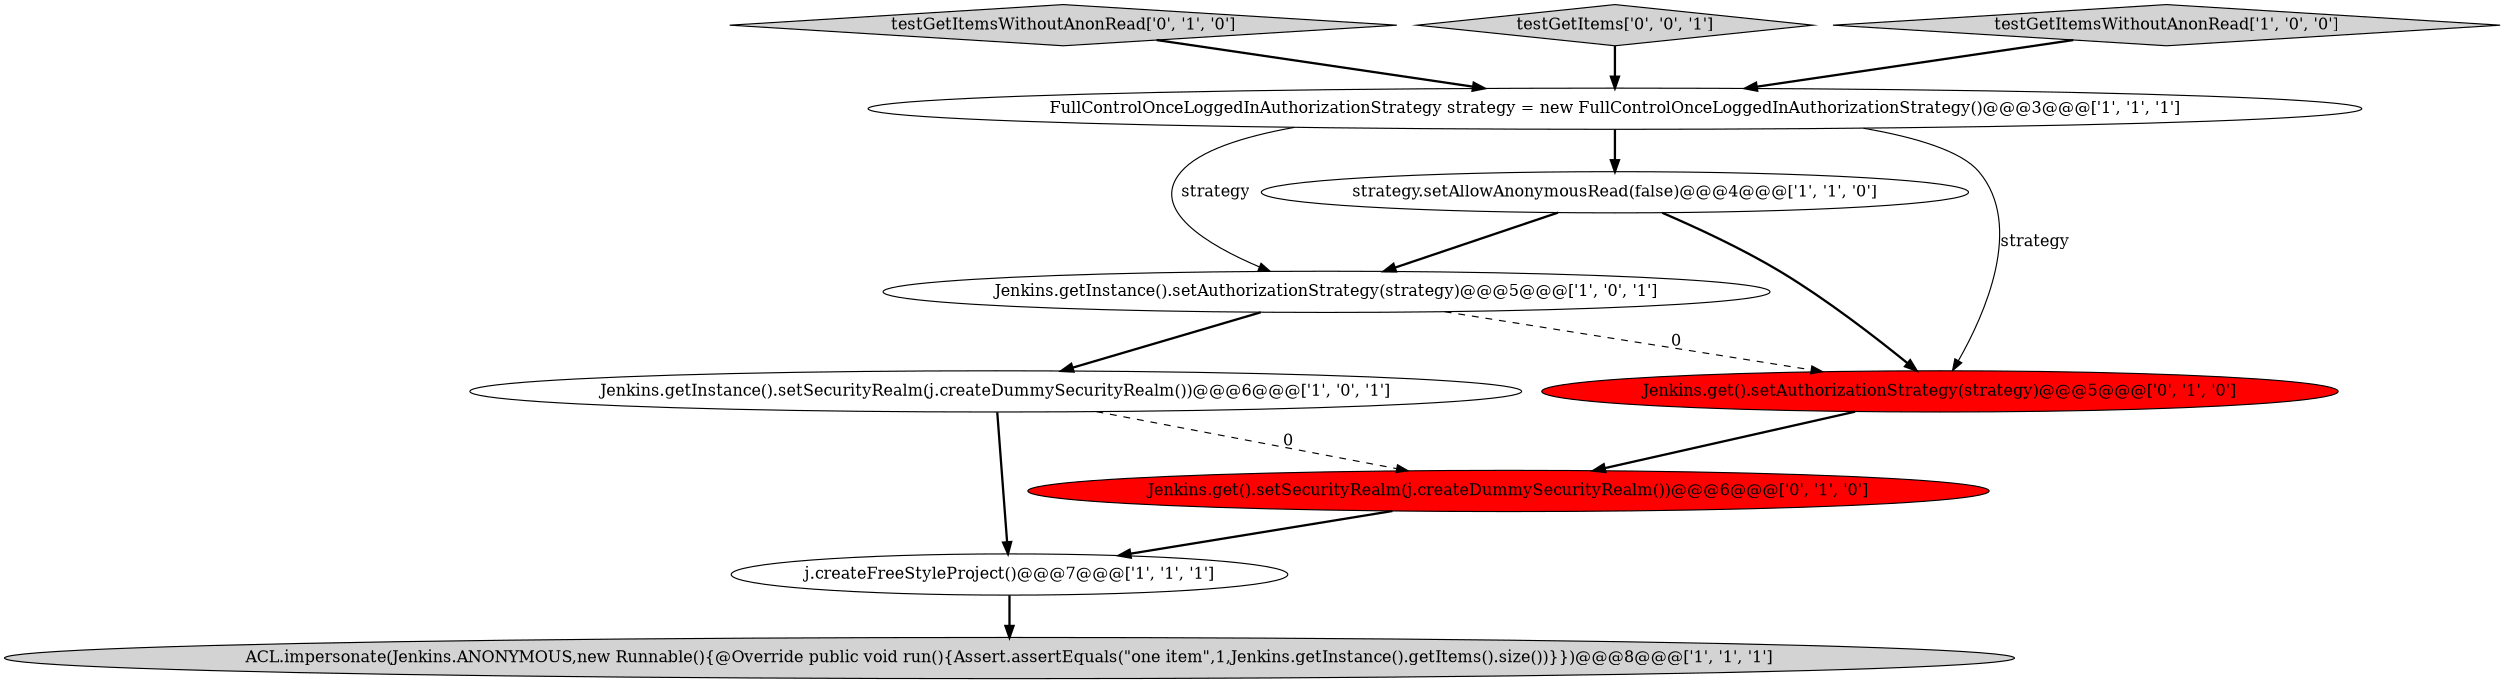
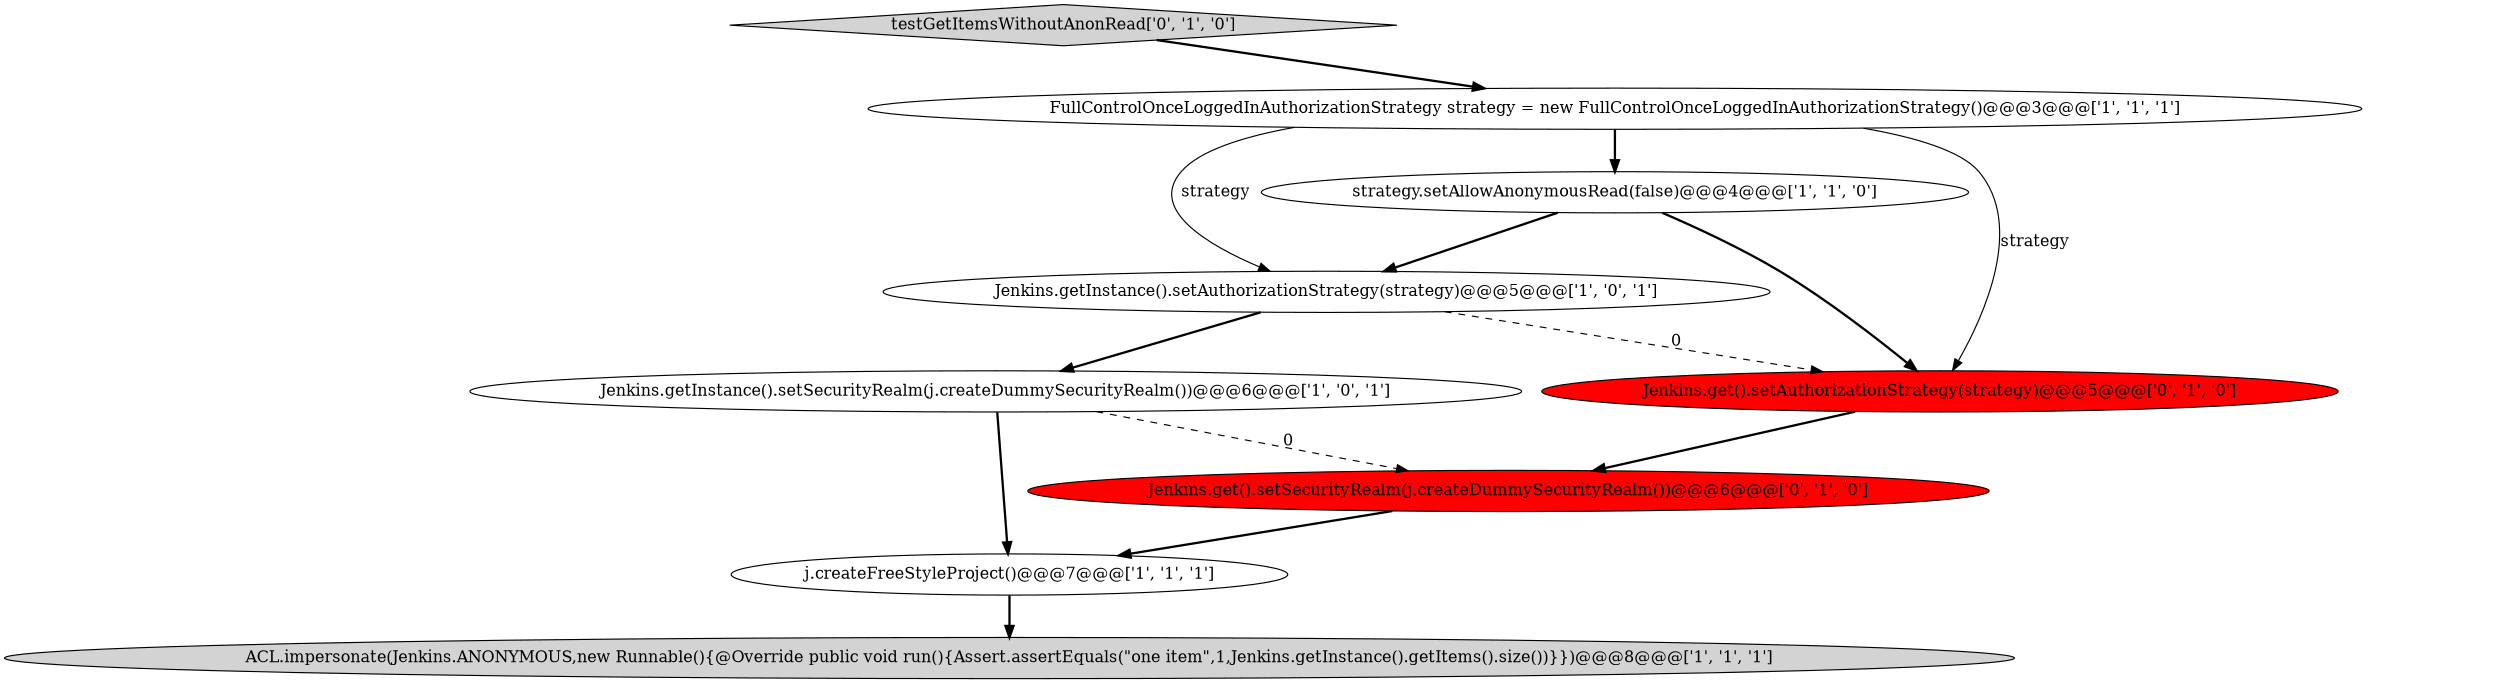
node "testGetItems['0', '0', '1']": removed
node "testGetItemsWithoutAnonRead['1', '0', '0']": removed
